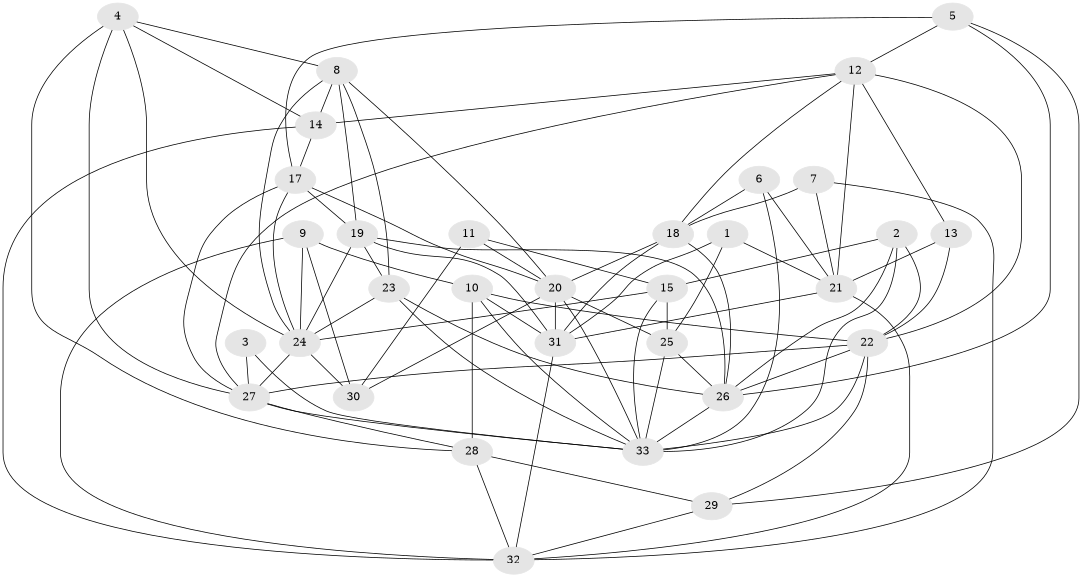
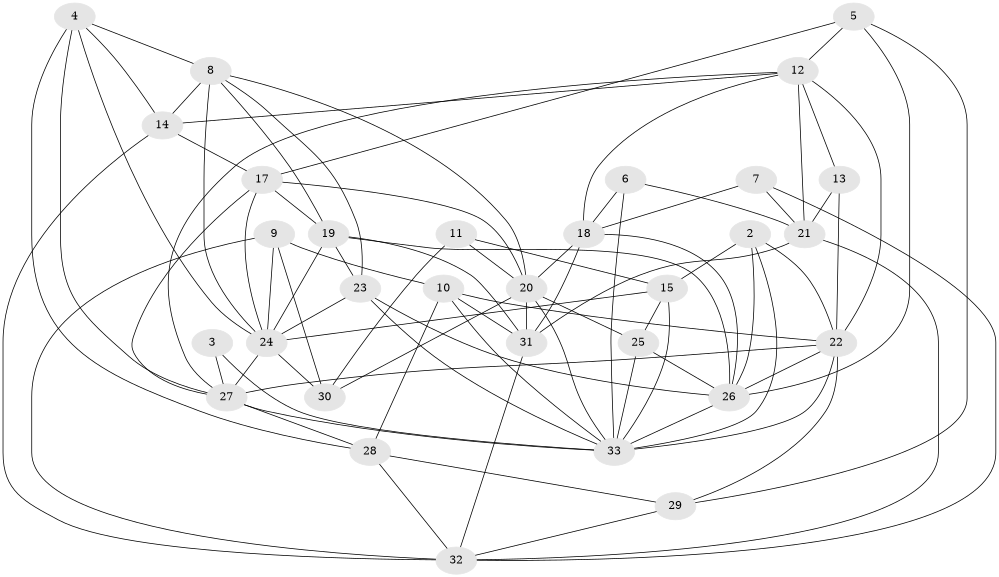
node "1": removed
